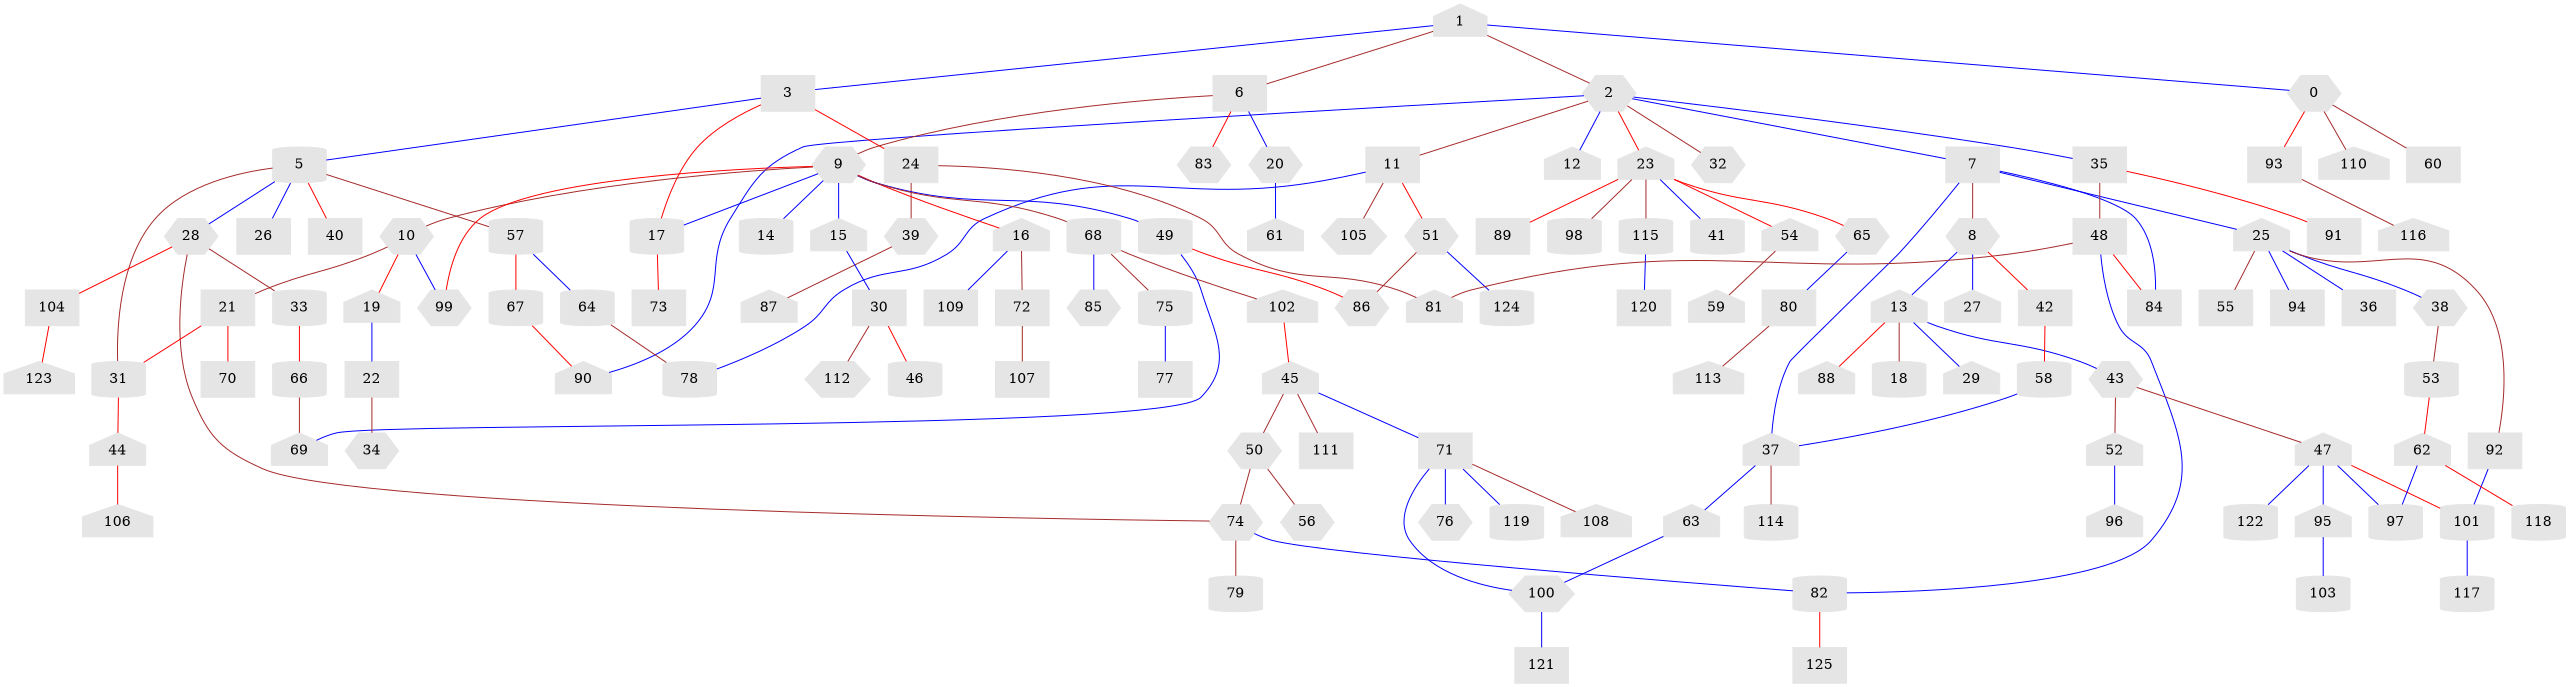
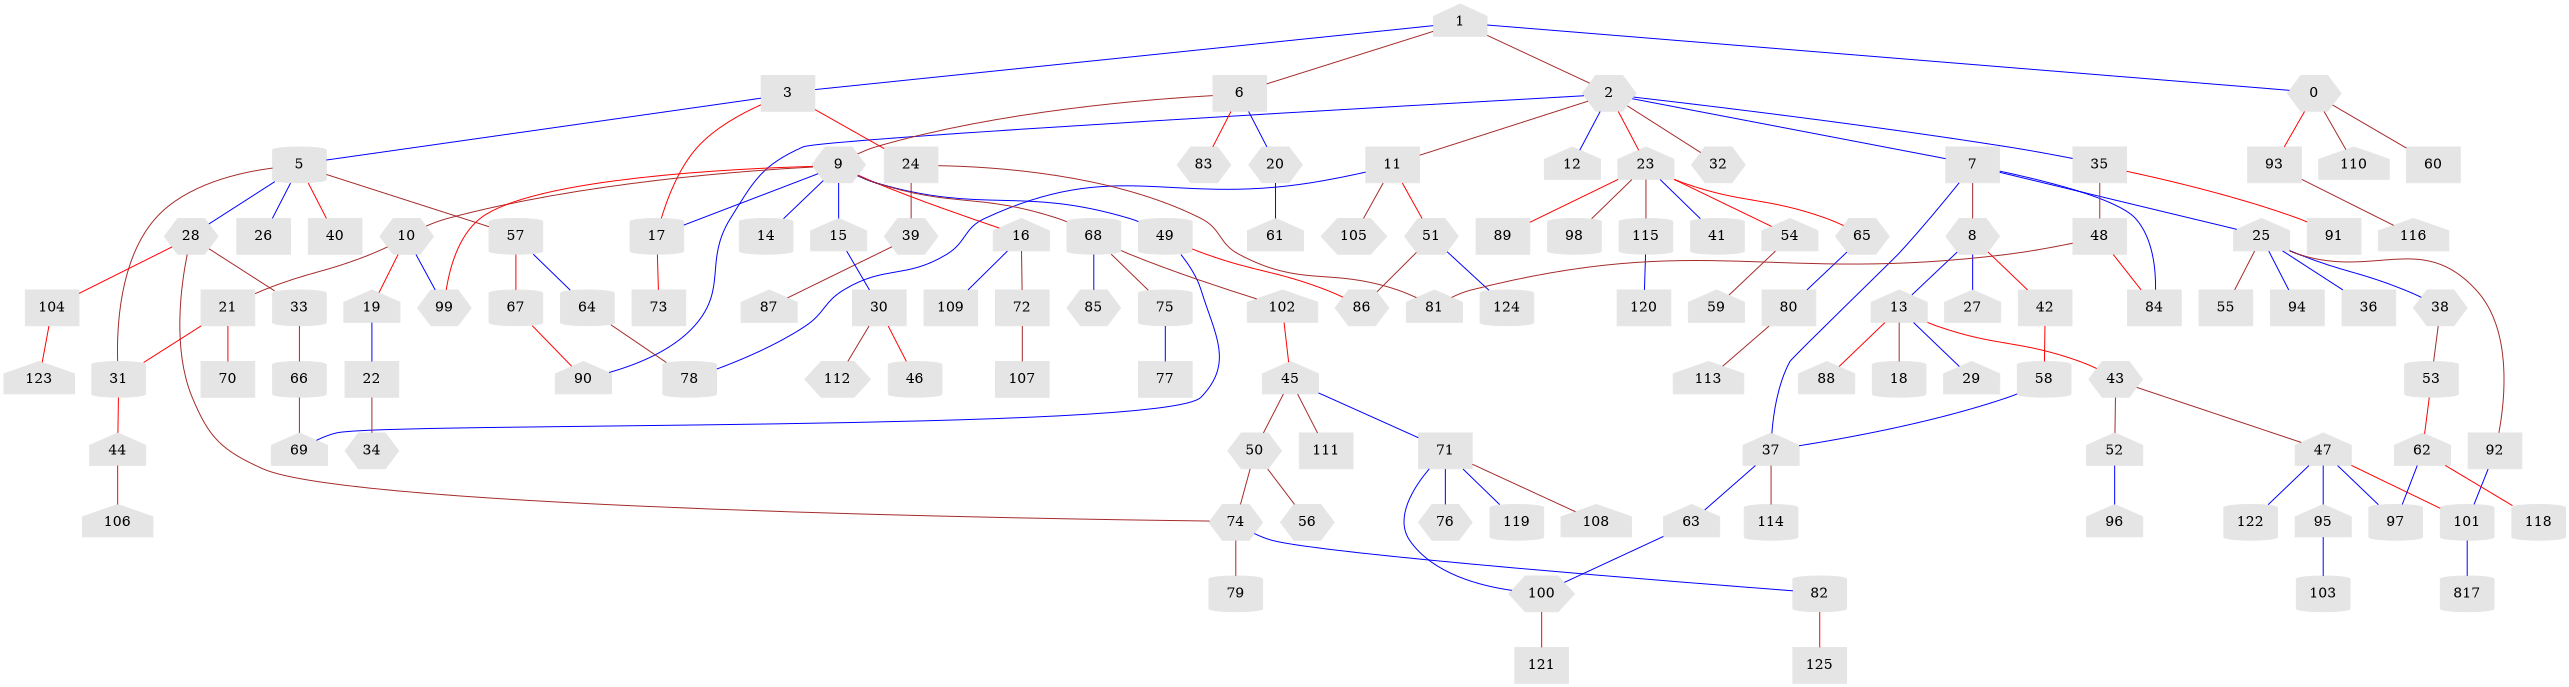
edge "13" -- "43": color blue -> red
edge "48" -- "82": removed
node "117": label "117" -> "817"
edge "100" -- "121": color blue -> red
